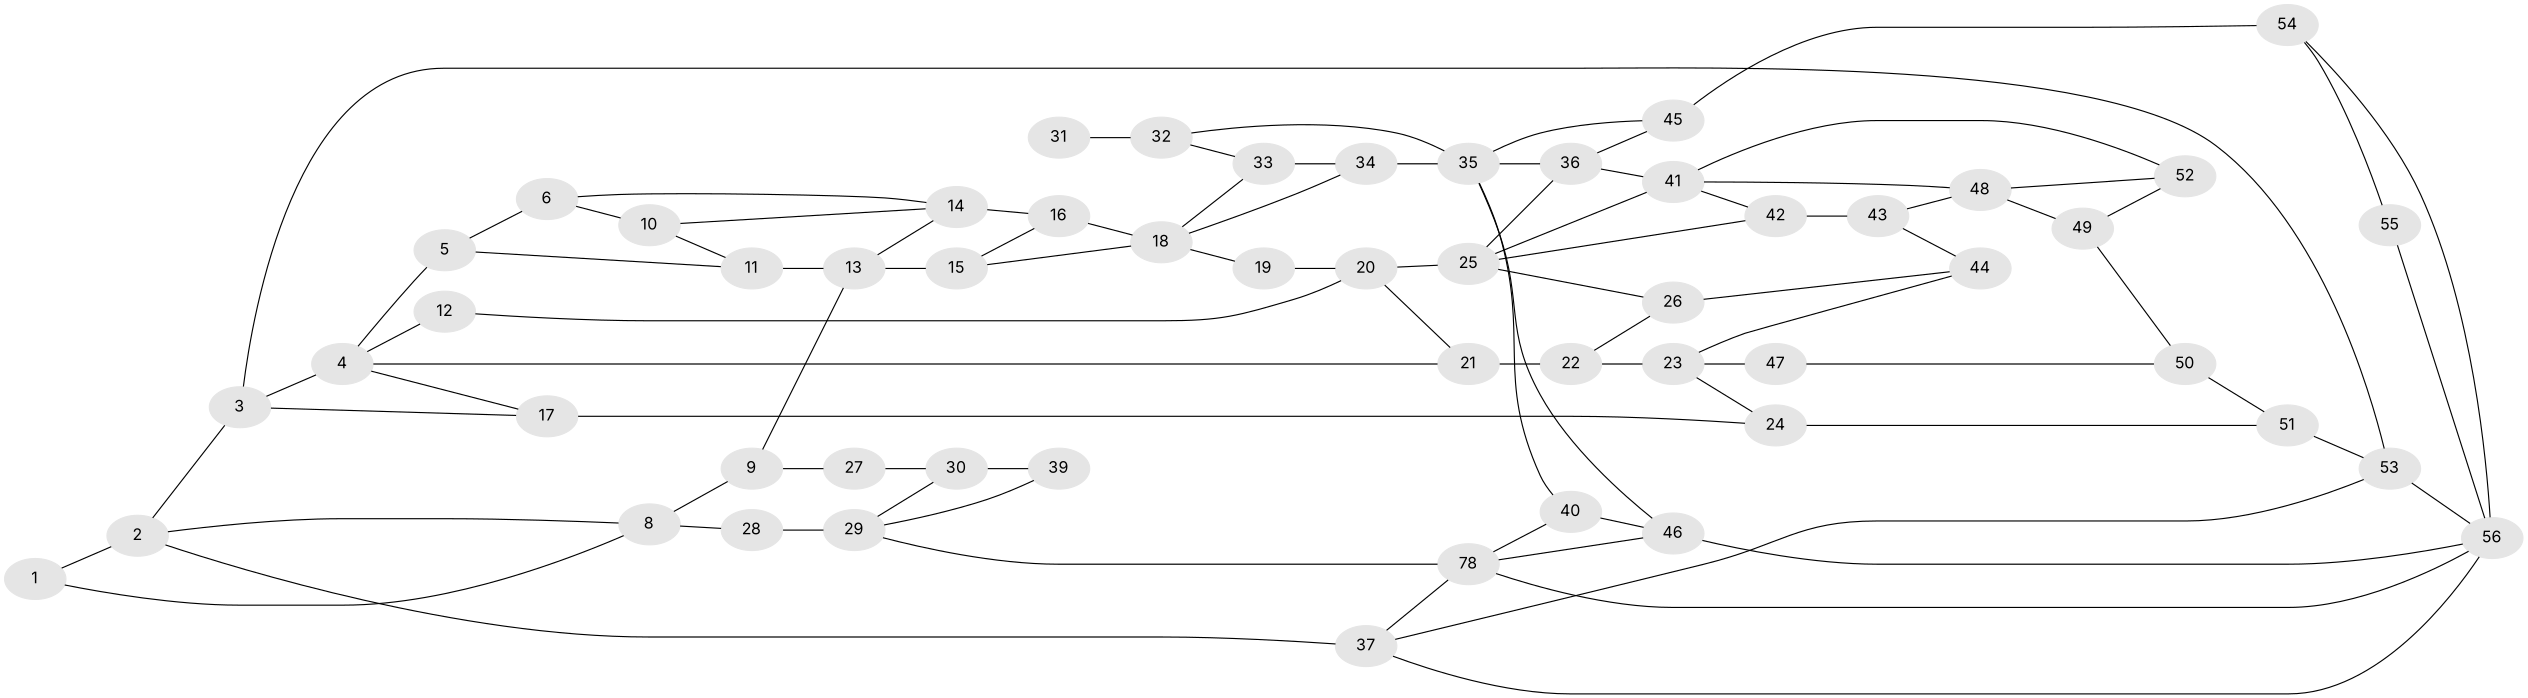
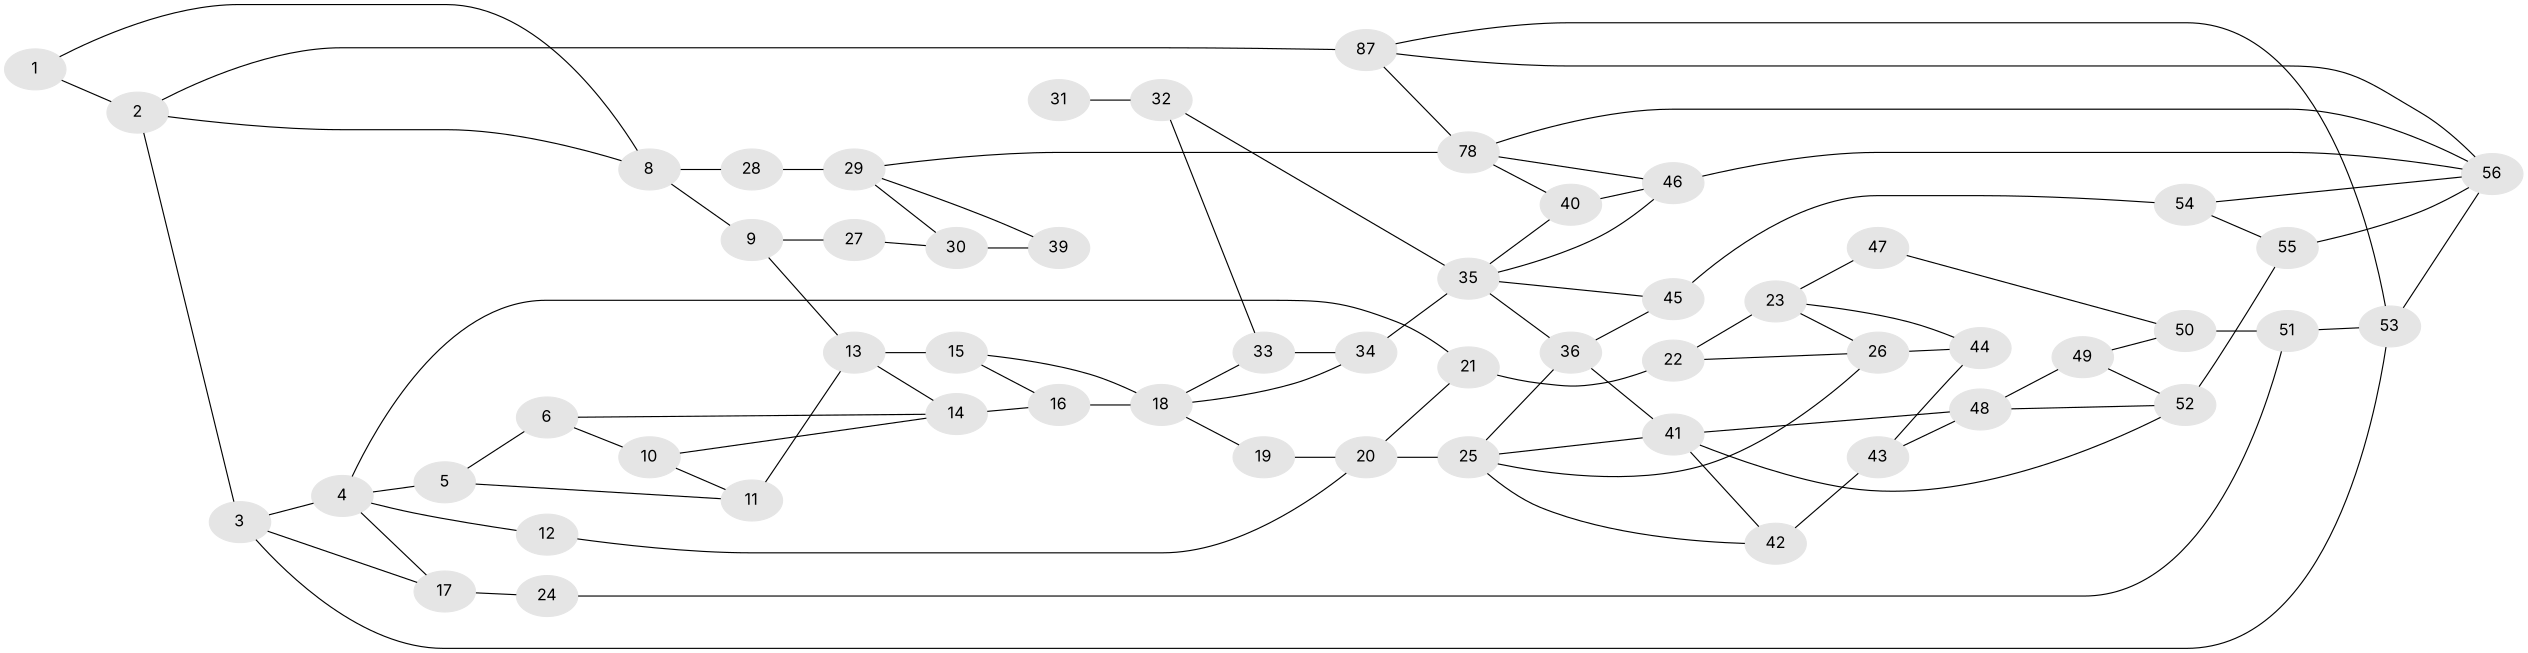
edge "55" -- "52": added
edge "23" -- "24": now "23" -- "26"
node "37": label "37" -> "87"
